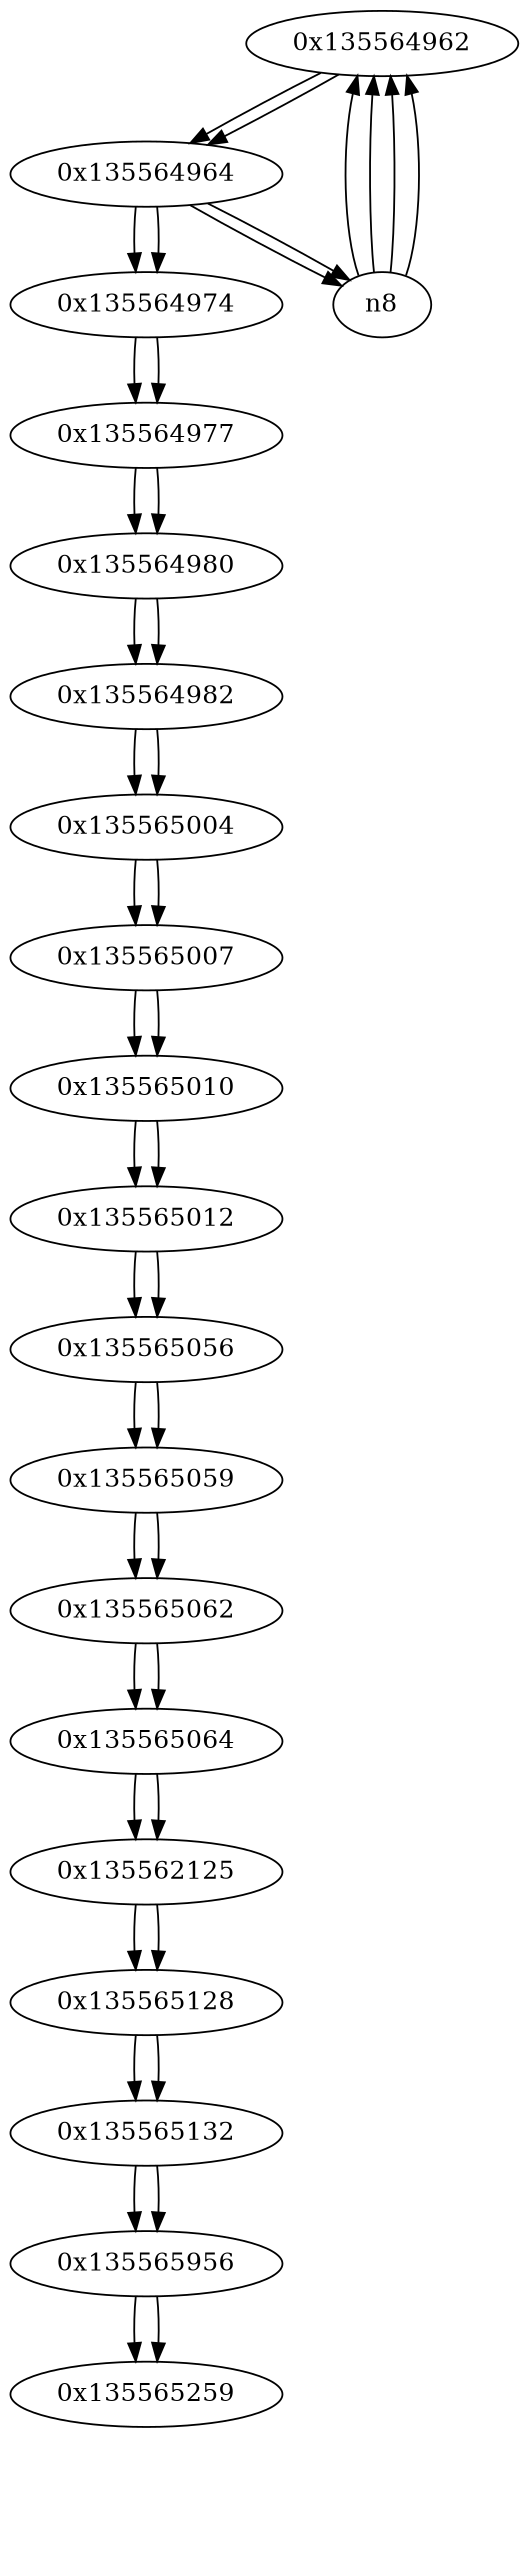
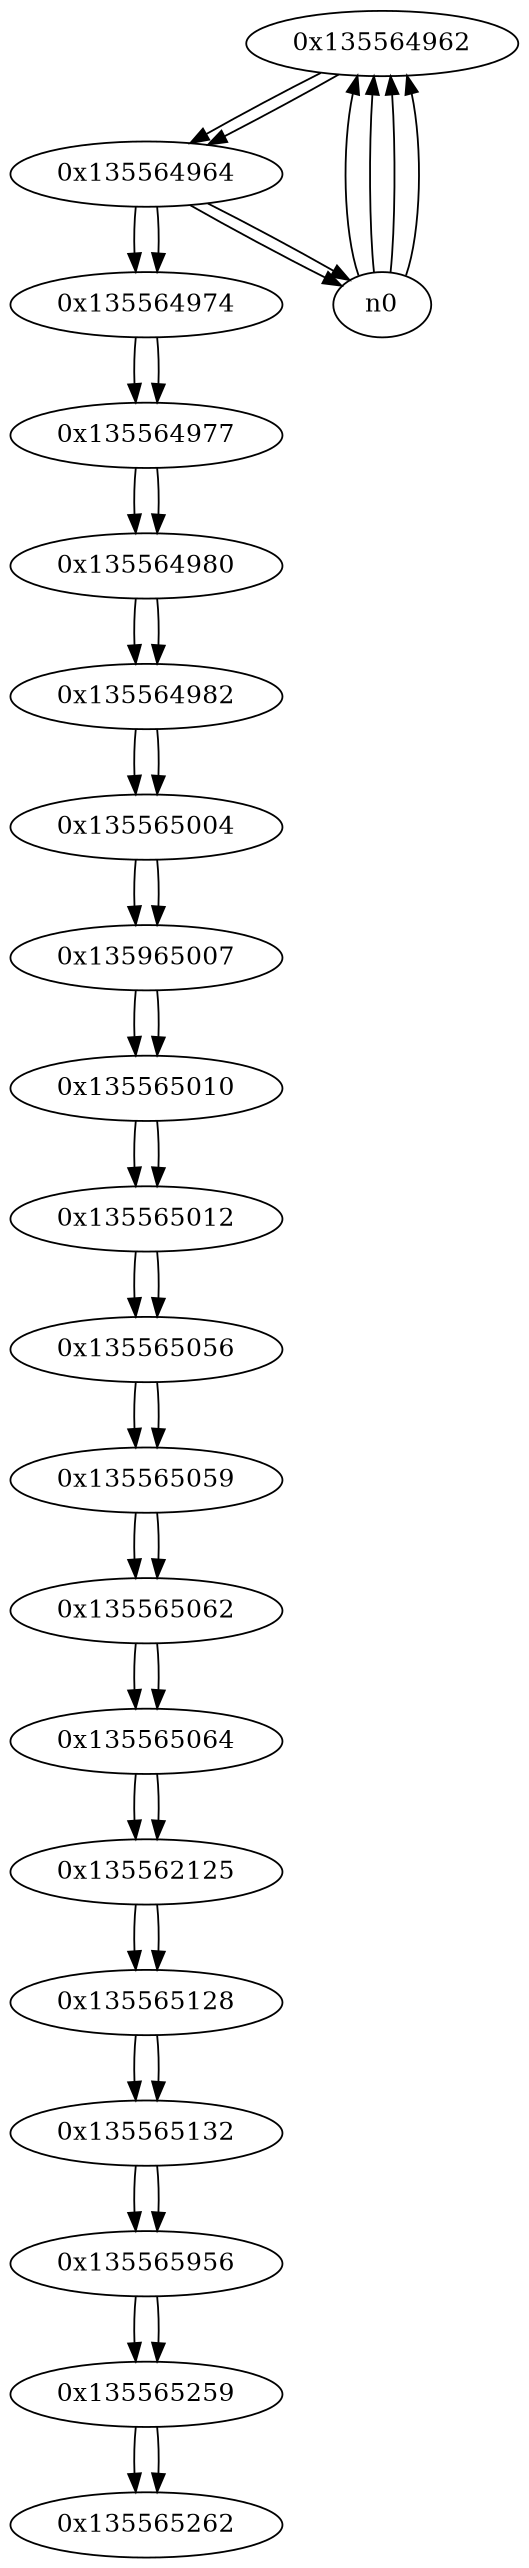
node "n8": label "n8" -> "n0"
node "0x135565007": label "0x135565007" -> "0x135965007"
node "0x135565262": added
